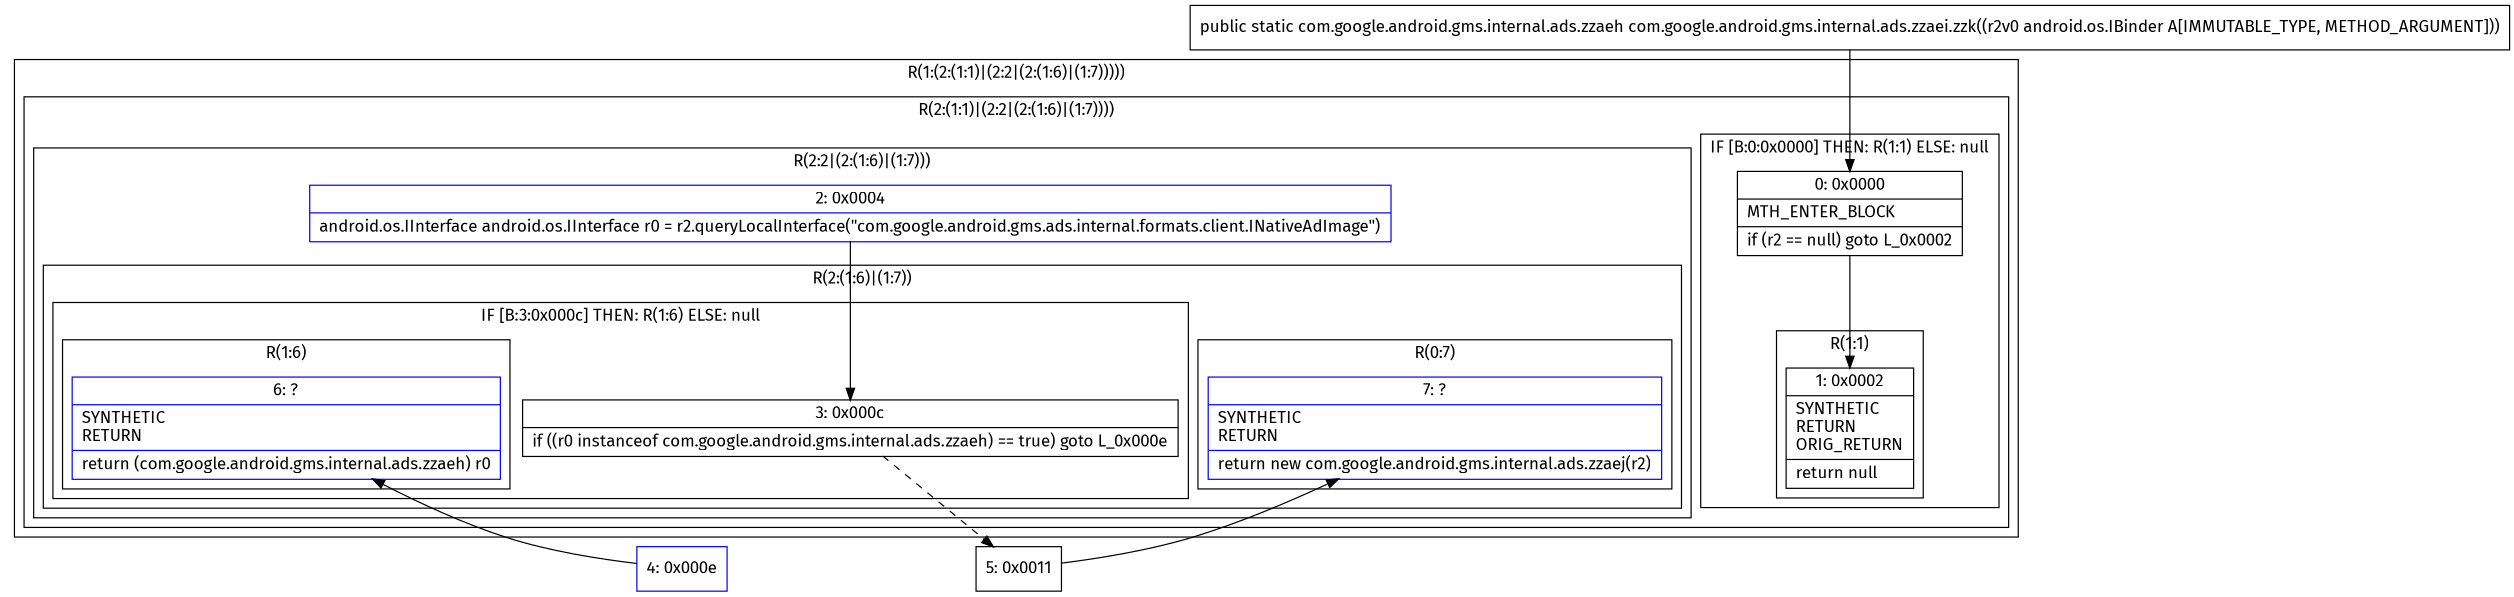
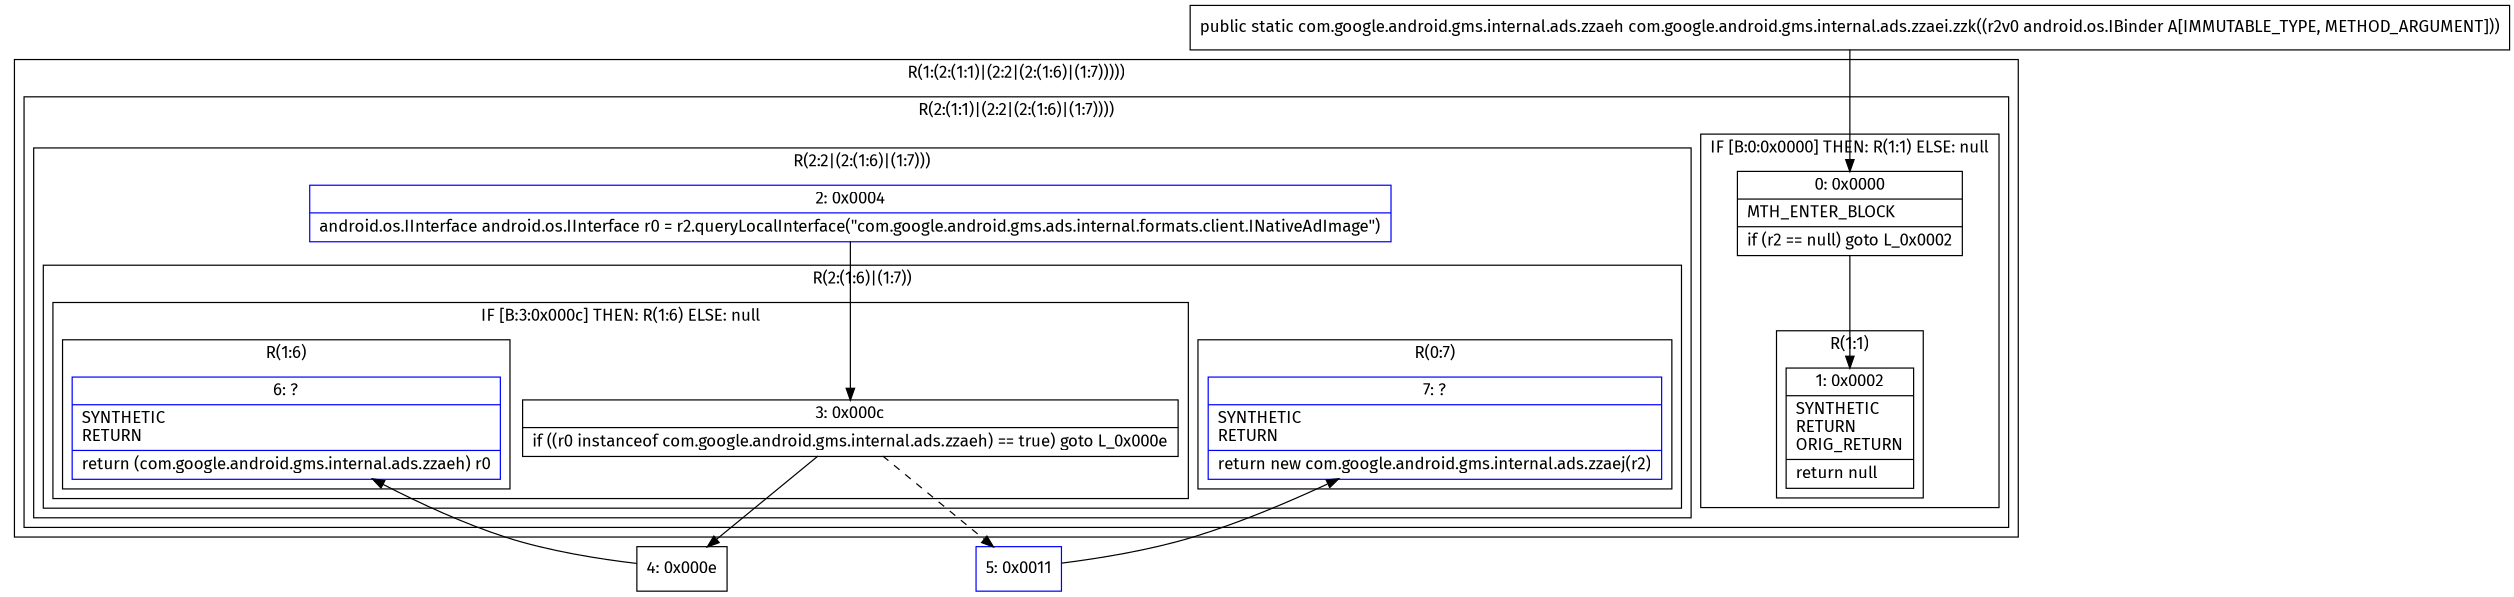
edge "3: 0x000c" -> "4: 0x000e": added
node "4: 0x000e": color blue -> black
node "5: 0x0011": color black -> blue
